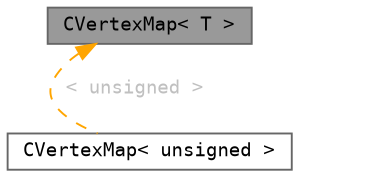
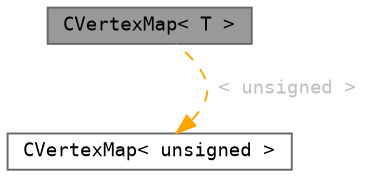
edge "CVertexMap< unsigned >" -> "CVertexMap< T >": reversed
